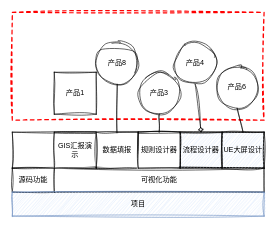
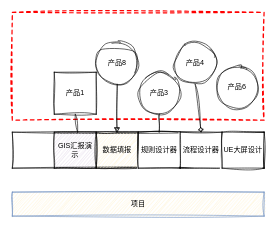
edge "产品6" -- "UE大屏设计": removed
edge "产品1" -- "GIS汇报演示": added
edge "产品8" -- "数据填报": arrowhead none -> block
node "GIS汇报演示": fillcolor #ffffff -> #e1d5e7
node "数据填报": fillcolor #ffffff -> #fff2cc
node "流程设计器": fillcolor #dae8fc -> #ffffff
node "UE大屏设计": fillcolor #dae8fc -> #ffffff
node "源码功能": removed
node "可视化功能": removed
node "项目": fillcolor #dae8fc -> #fff2cc
